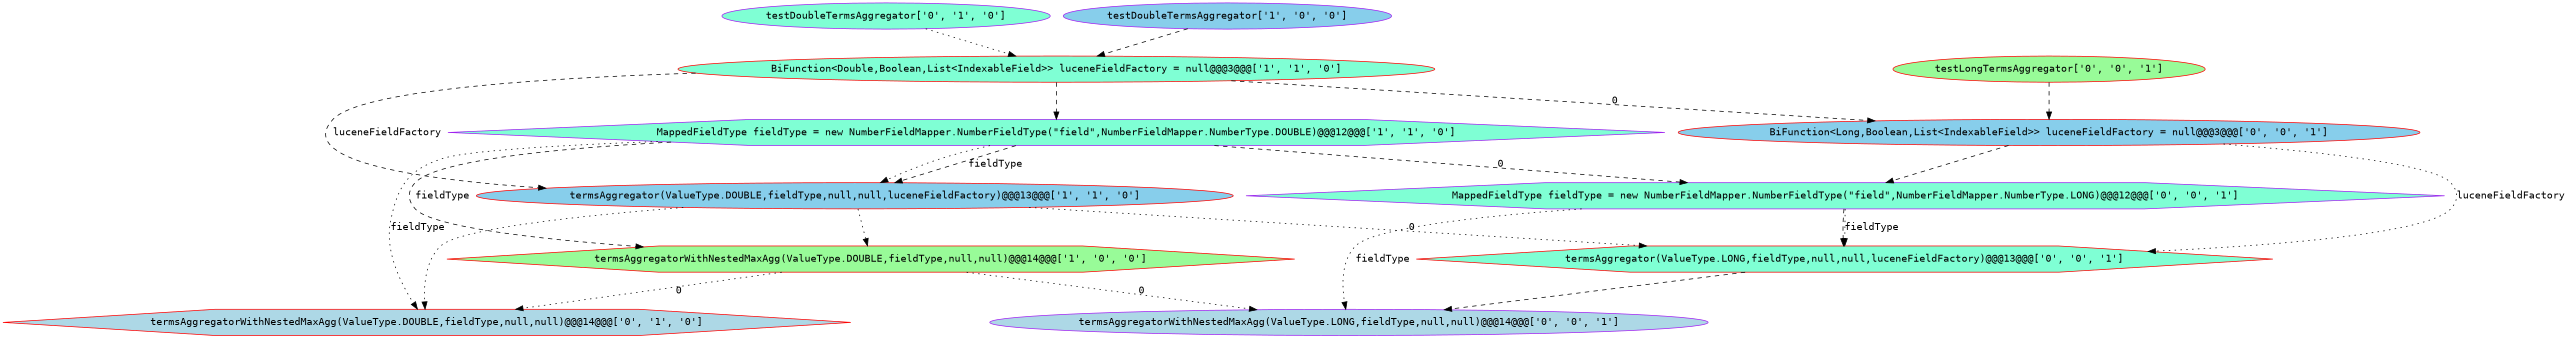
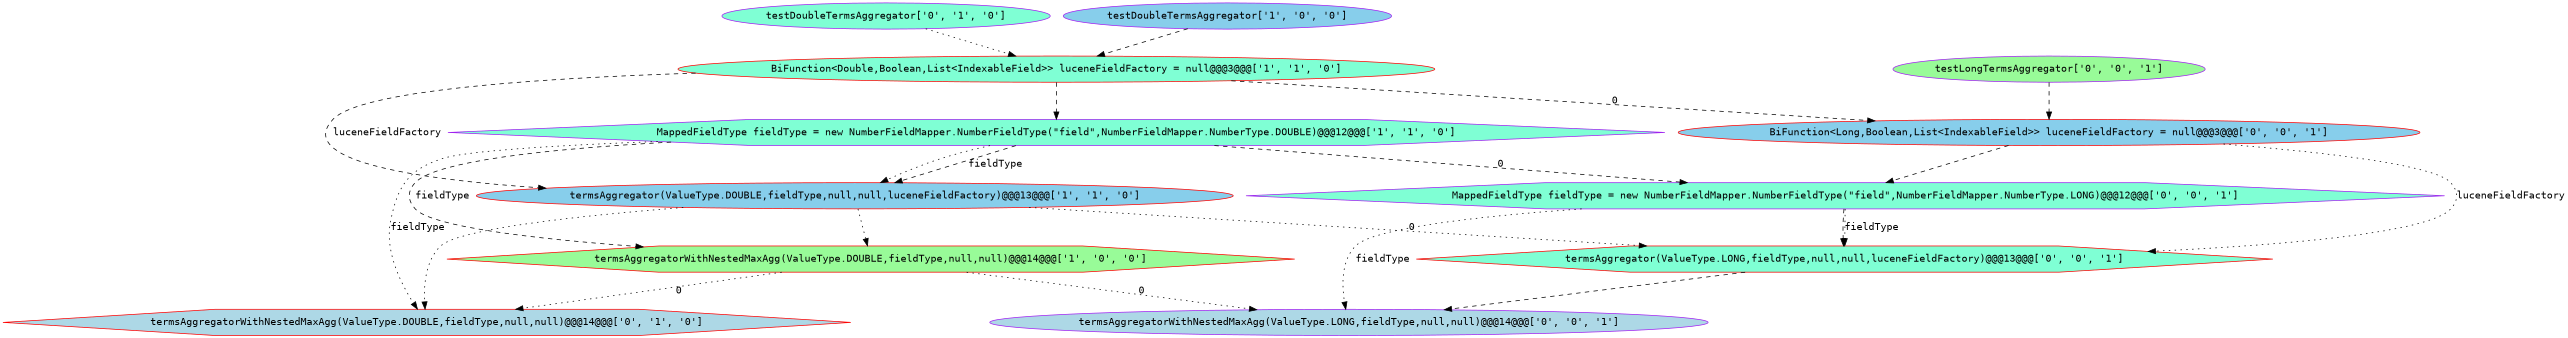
node "testLongTermsAggregator['0', '0', '1']": color red -> purple
